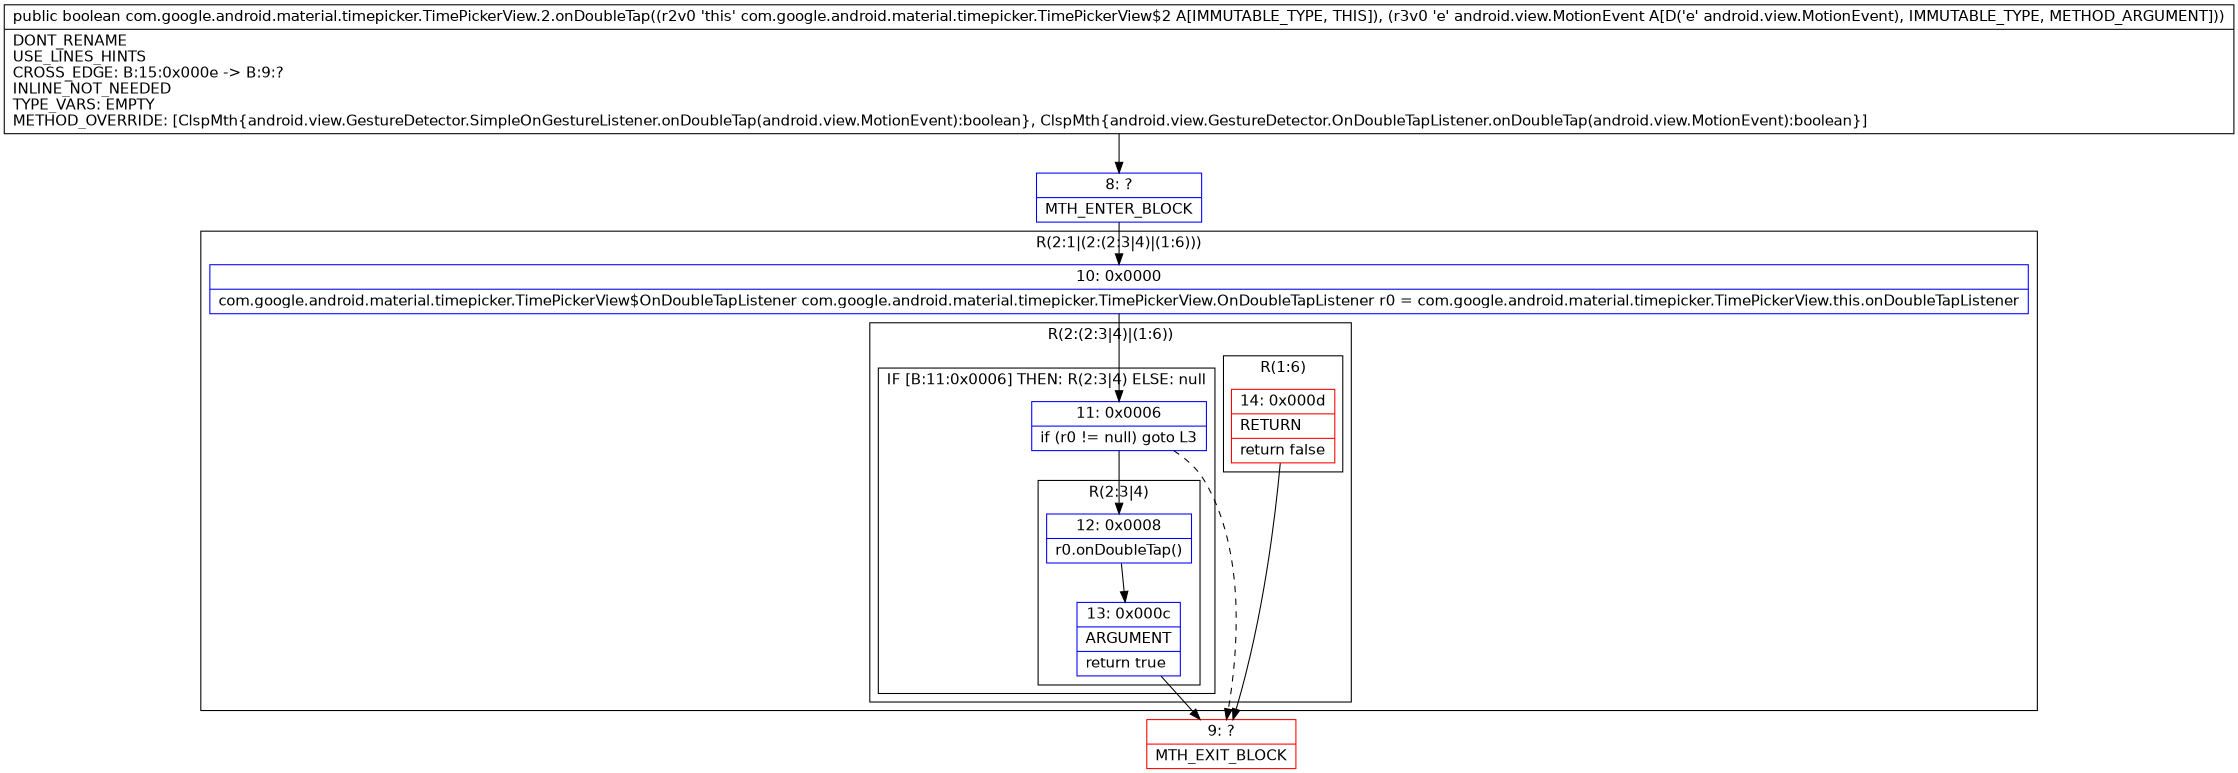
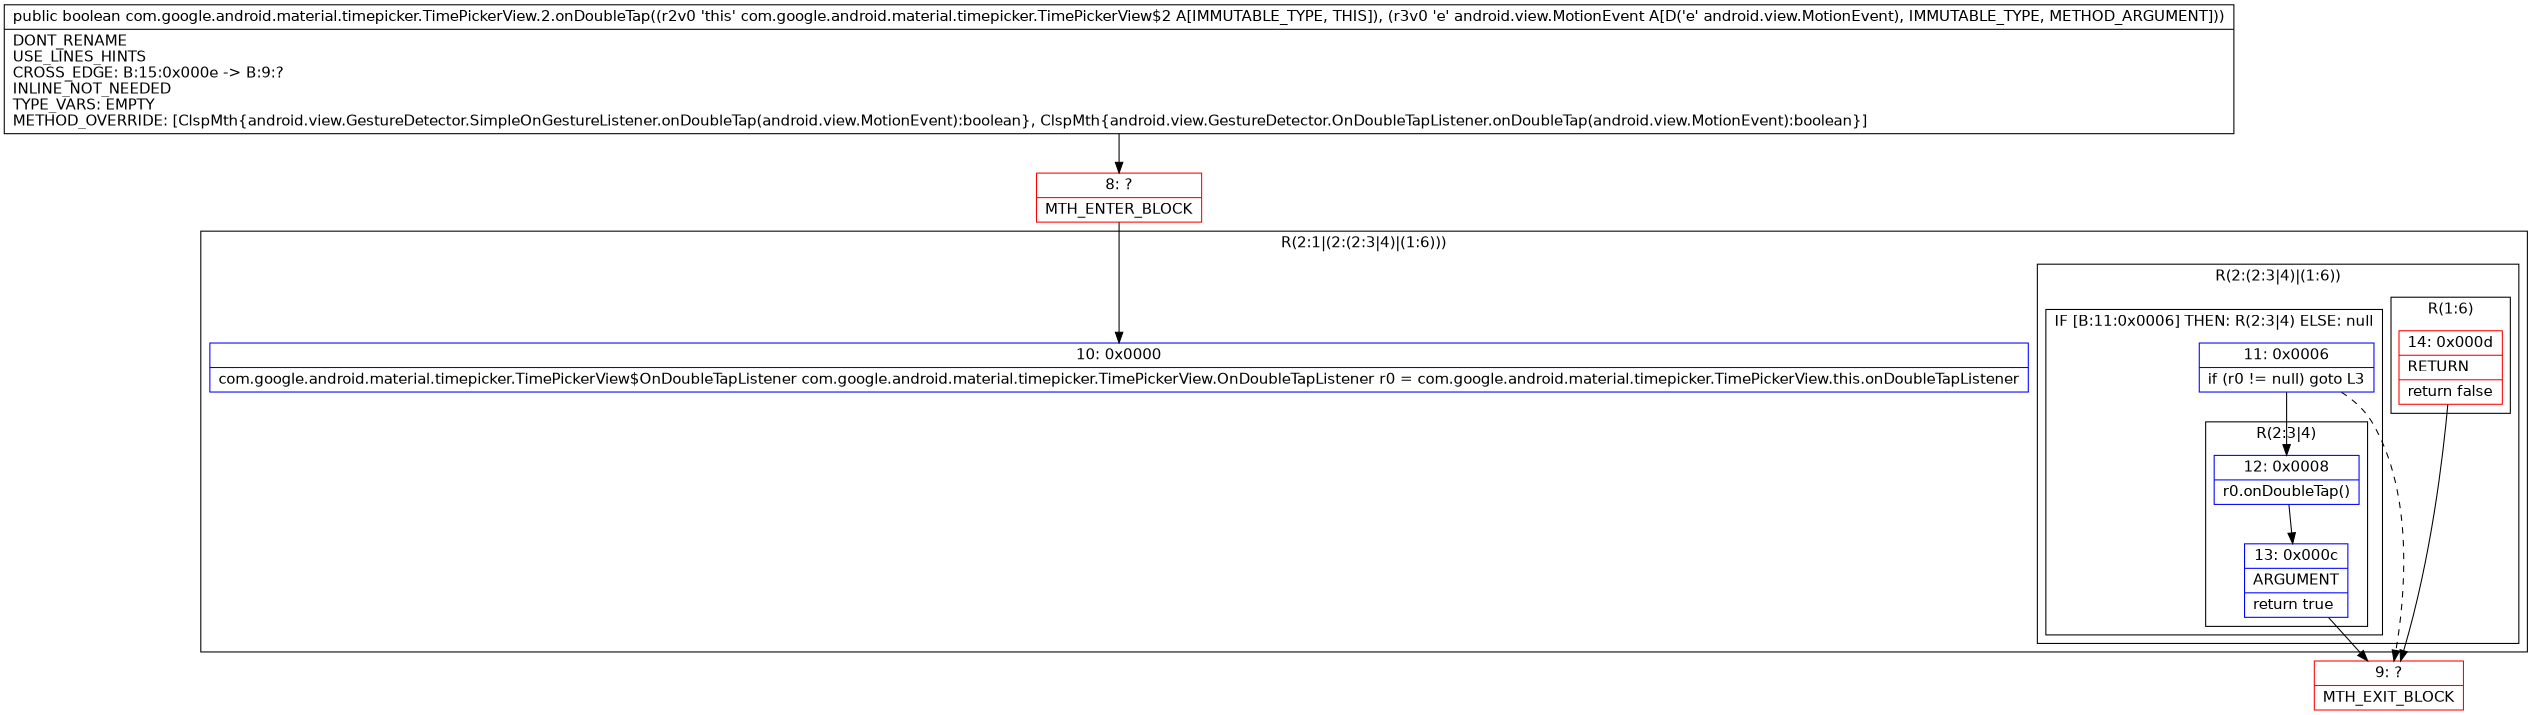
node "8: ?": color blue -> red
edge "10: 0x0000" -> "11: 0x0006": removed
